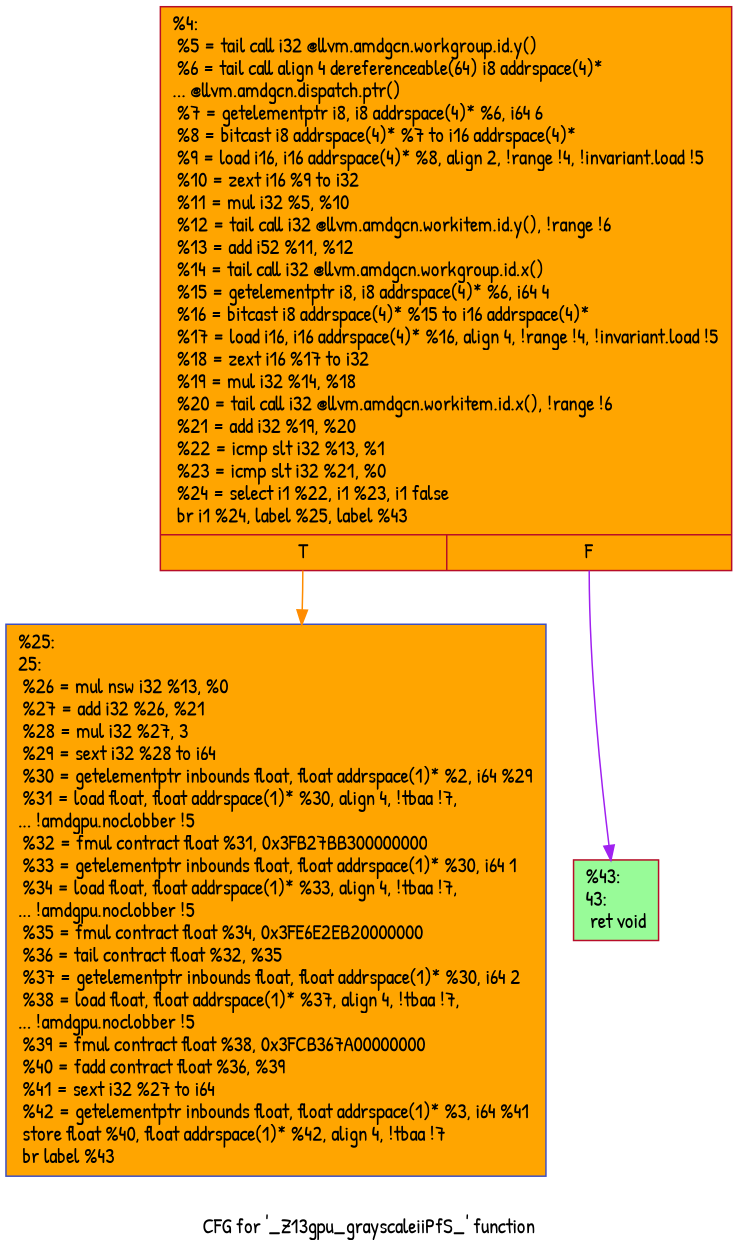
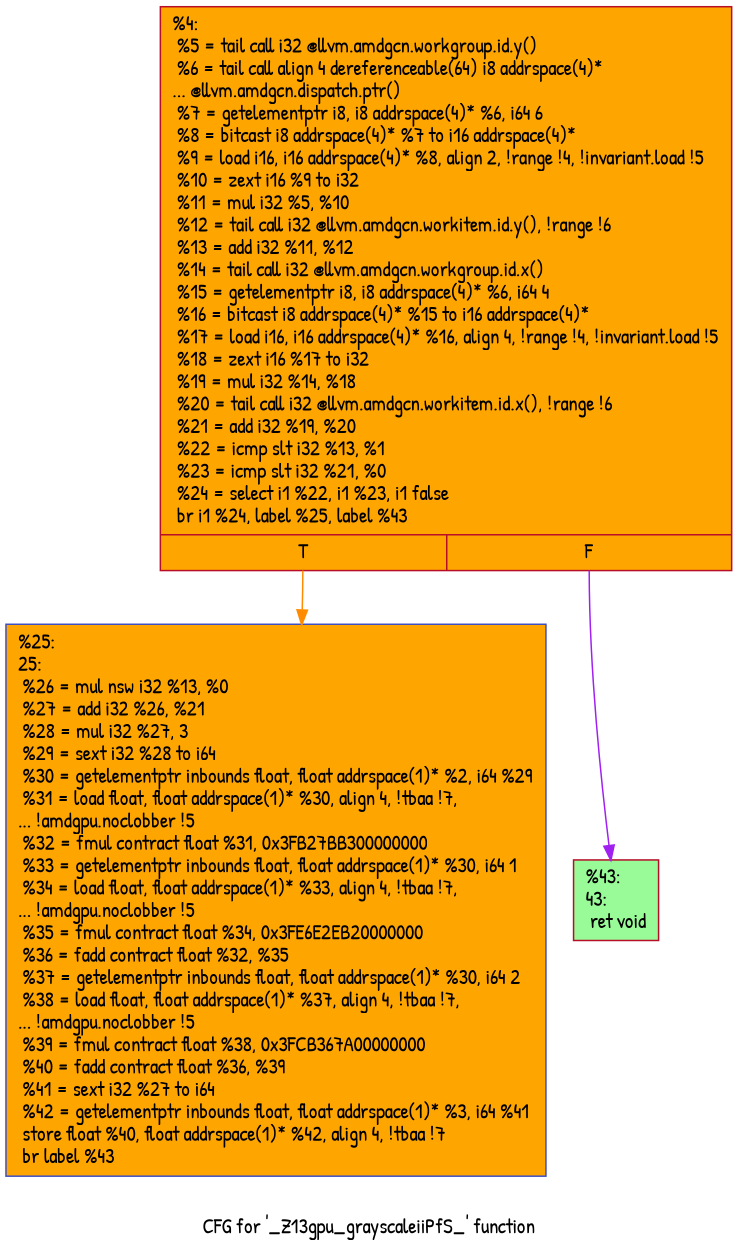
node "%4:": text "%13 = add i52 %11, %12" -> "%13 = add i32 %11, %12"
node "%25:": text "%36 = tail contract float %32, %35" -> "%36 = fadd contract float %32, %35"
